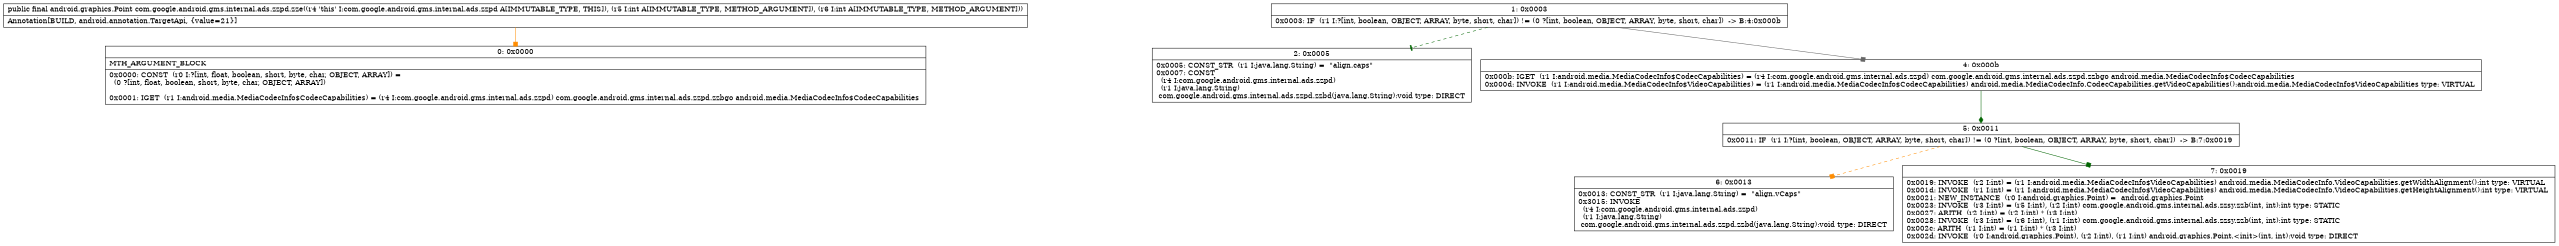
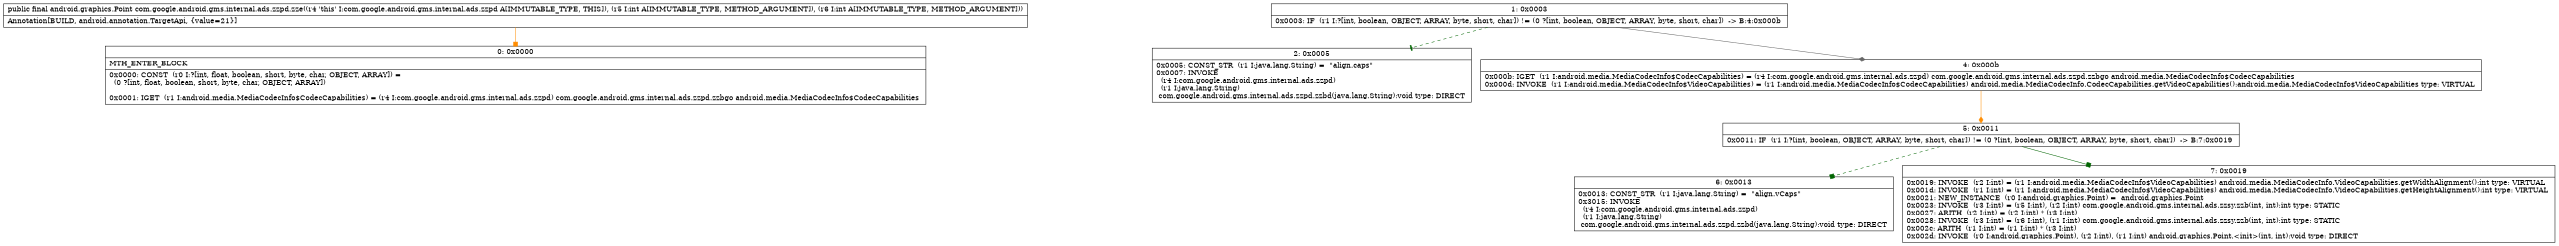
edge "1: 0x0003" -> "4: 0x000b": arrowhead box -> diamond
node "0: 0x0000": text "MTH_ARGUMENT_BLOCK" -> "MTH_ENTER_BLOCK"
node "2: 0x0005": text "0x0007: CONST" -> "0x0007: INVOKE"
edge "4: 0x000b" -> "5: 0x0011": color darkgreen -> darkorange
edge "5: 0x0011" -> "6: 0x0013": color darkorange -> darkgreen
